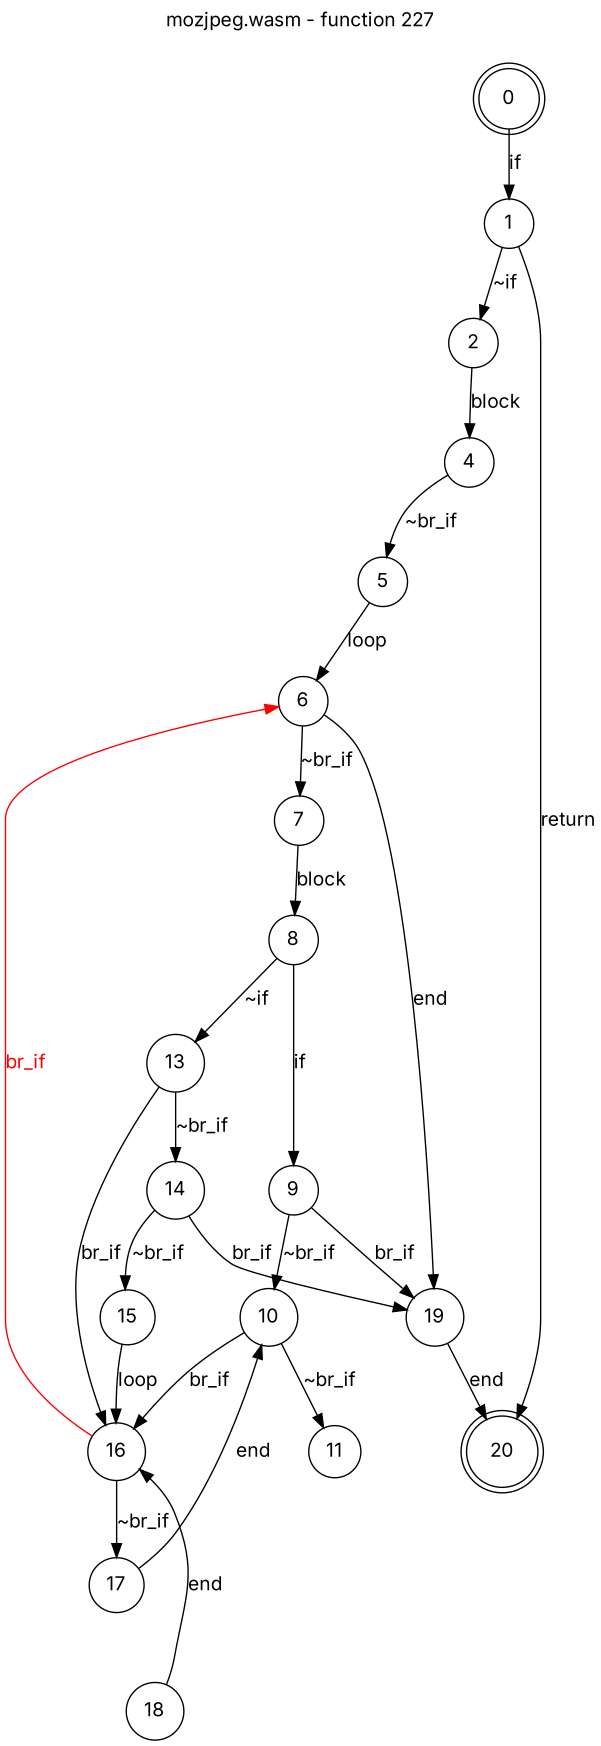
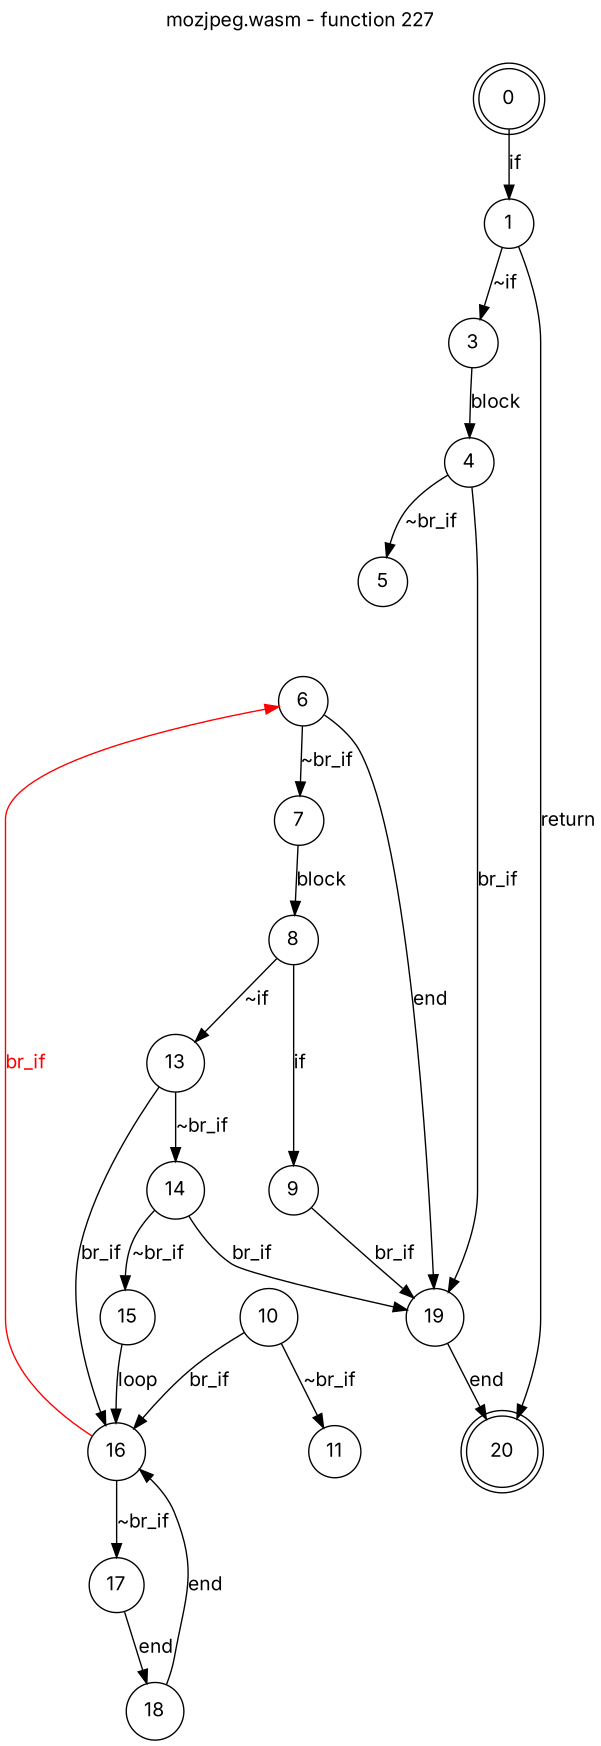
node "2": label "2" -> "3"
edge "5" -> "6": removed, label "loop"
edge "4" -> "19": added, label "br_if"
edge "9" -> "10": removed, label "~br_if"
edge "17" -> "10": now "17" -> "18"
